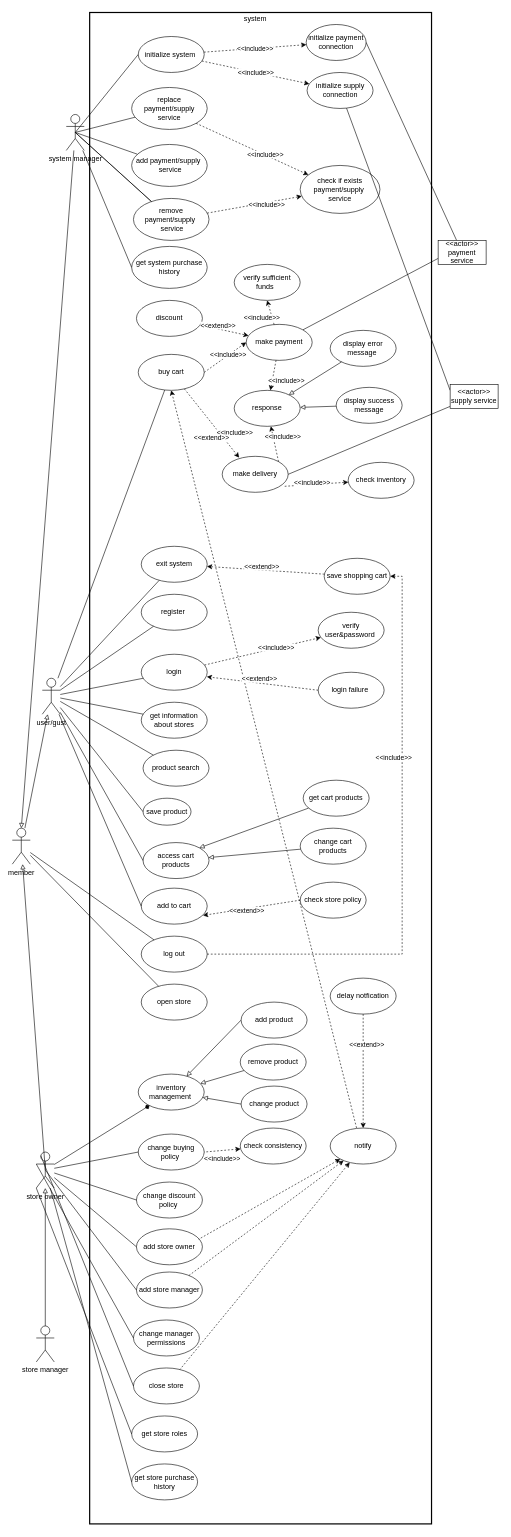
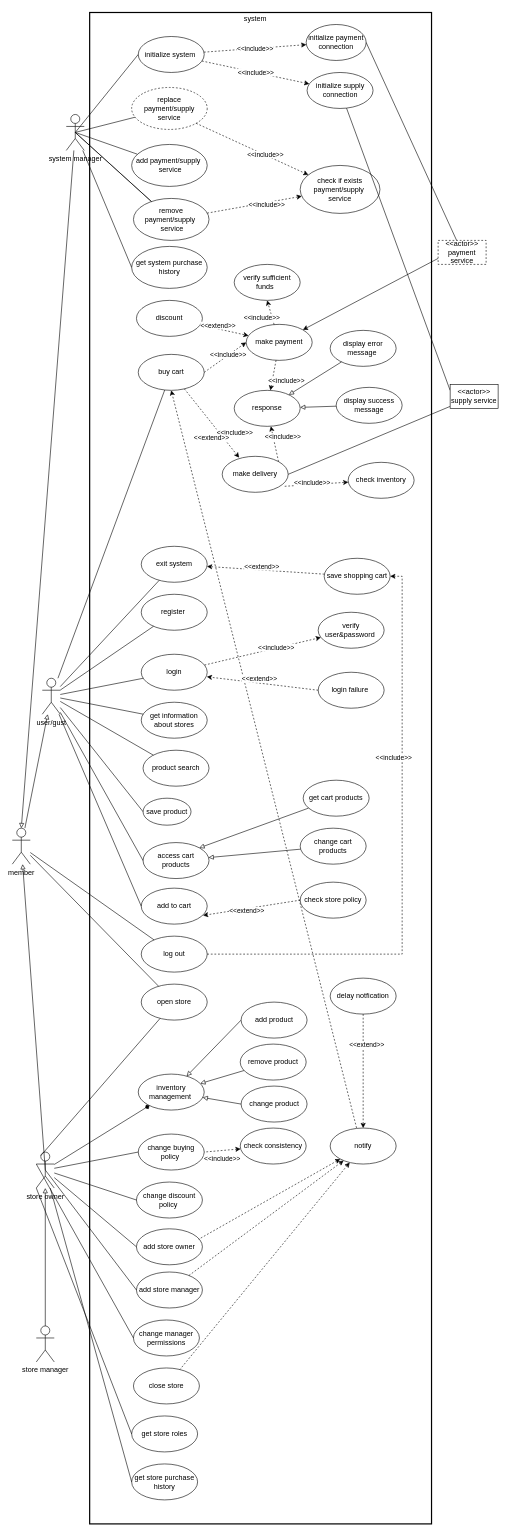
node "replace payment/supply service": style solid -> dashed
node "<<actor>> payment service": style solid -> dashed
edge "<<actor>> payment service" -- "make payment": arrowhead none -> classic
edge "store owner" -- "close store": now "store owner" -- "open store"
